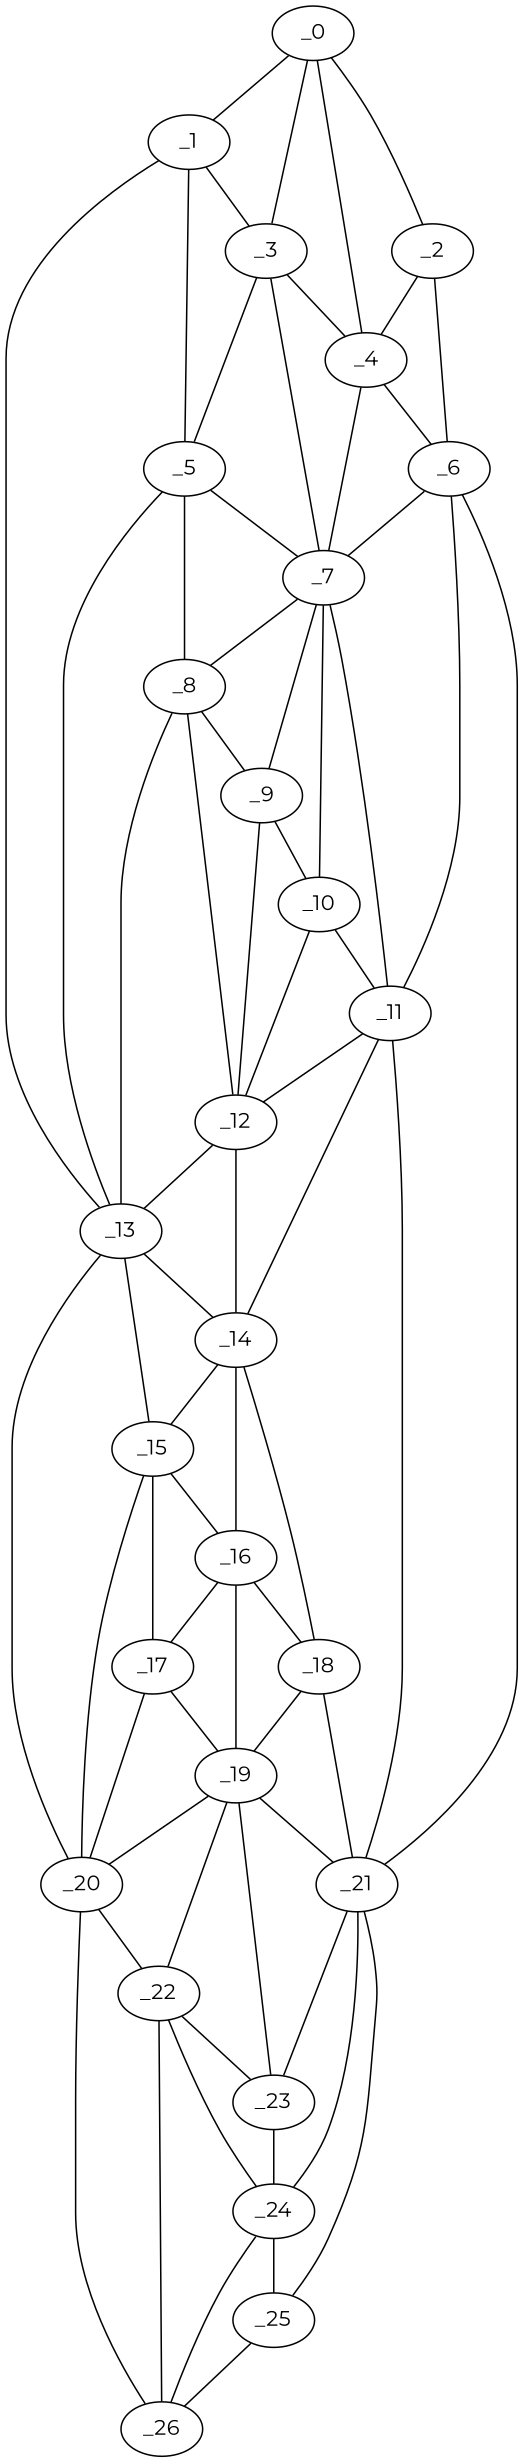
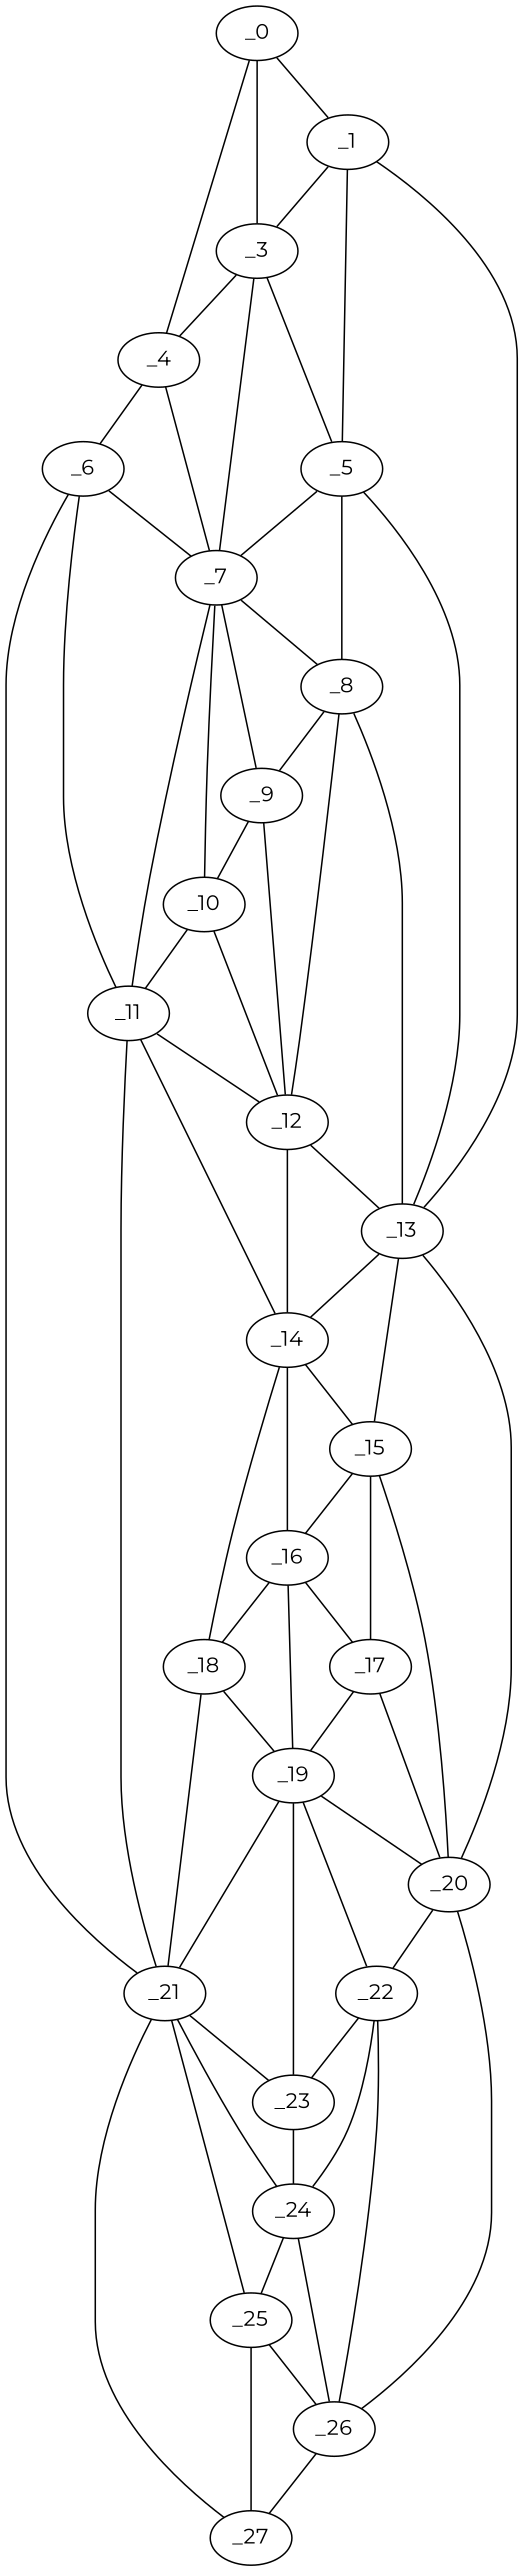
node "_2": removed
node "_27": added
